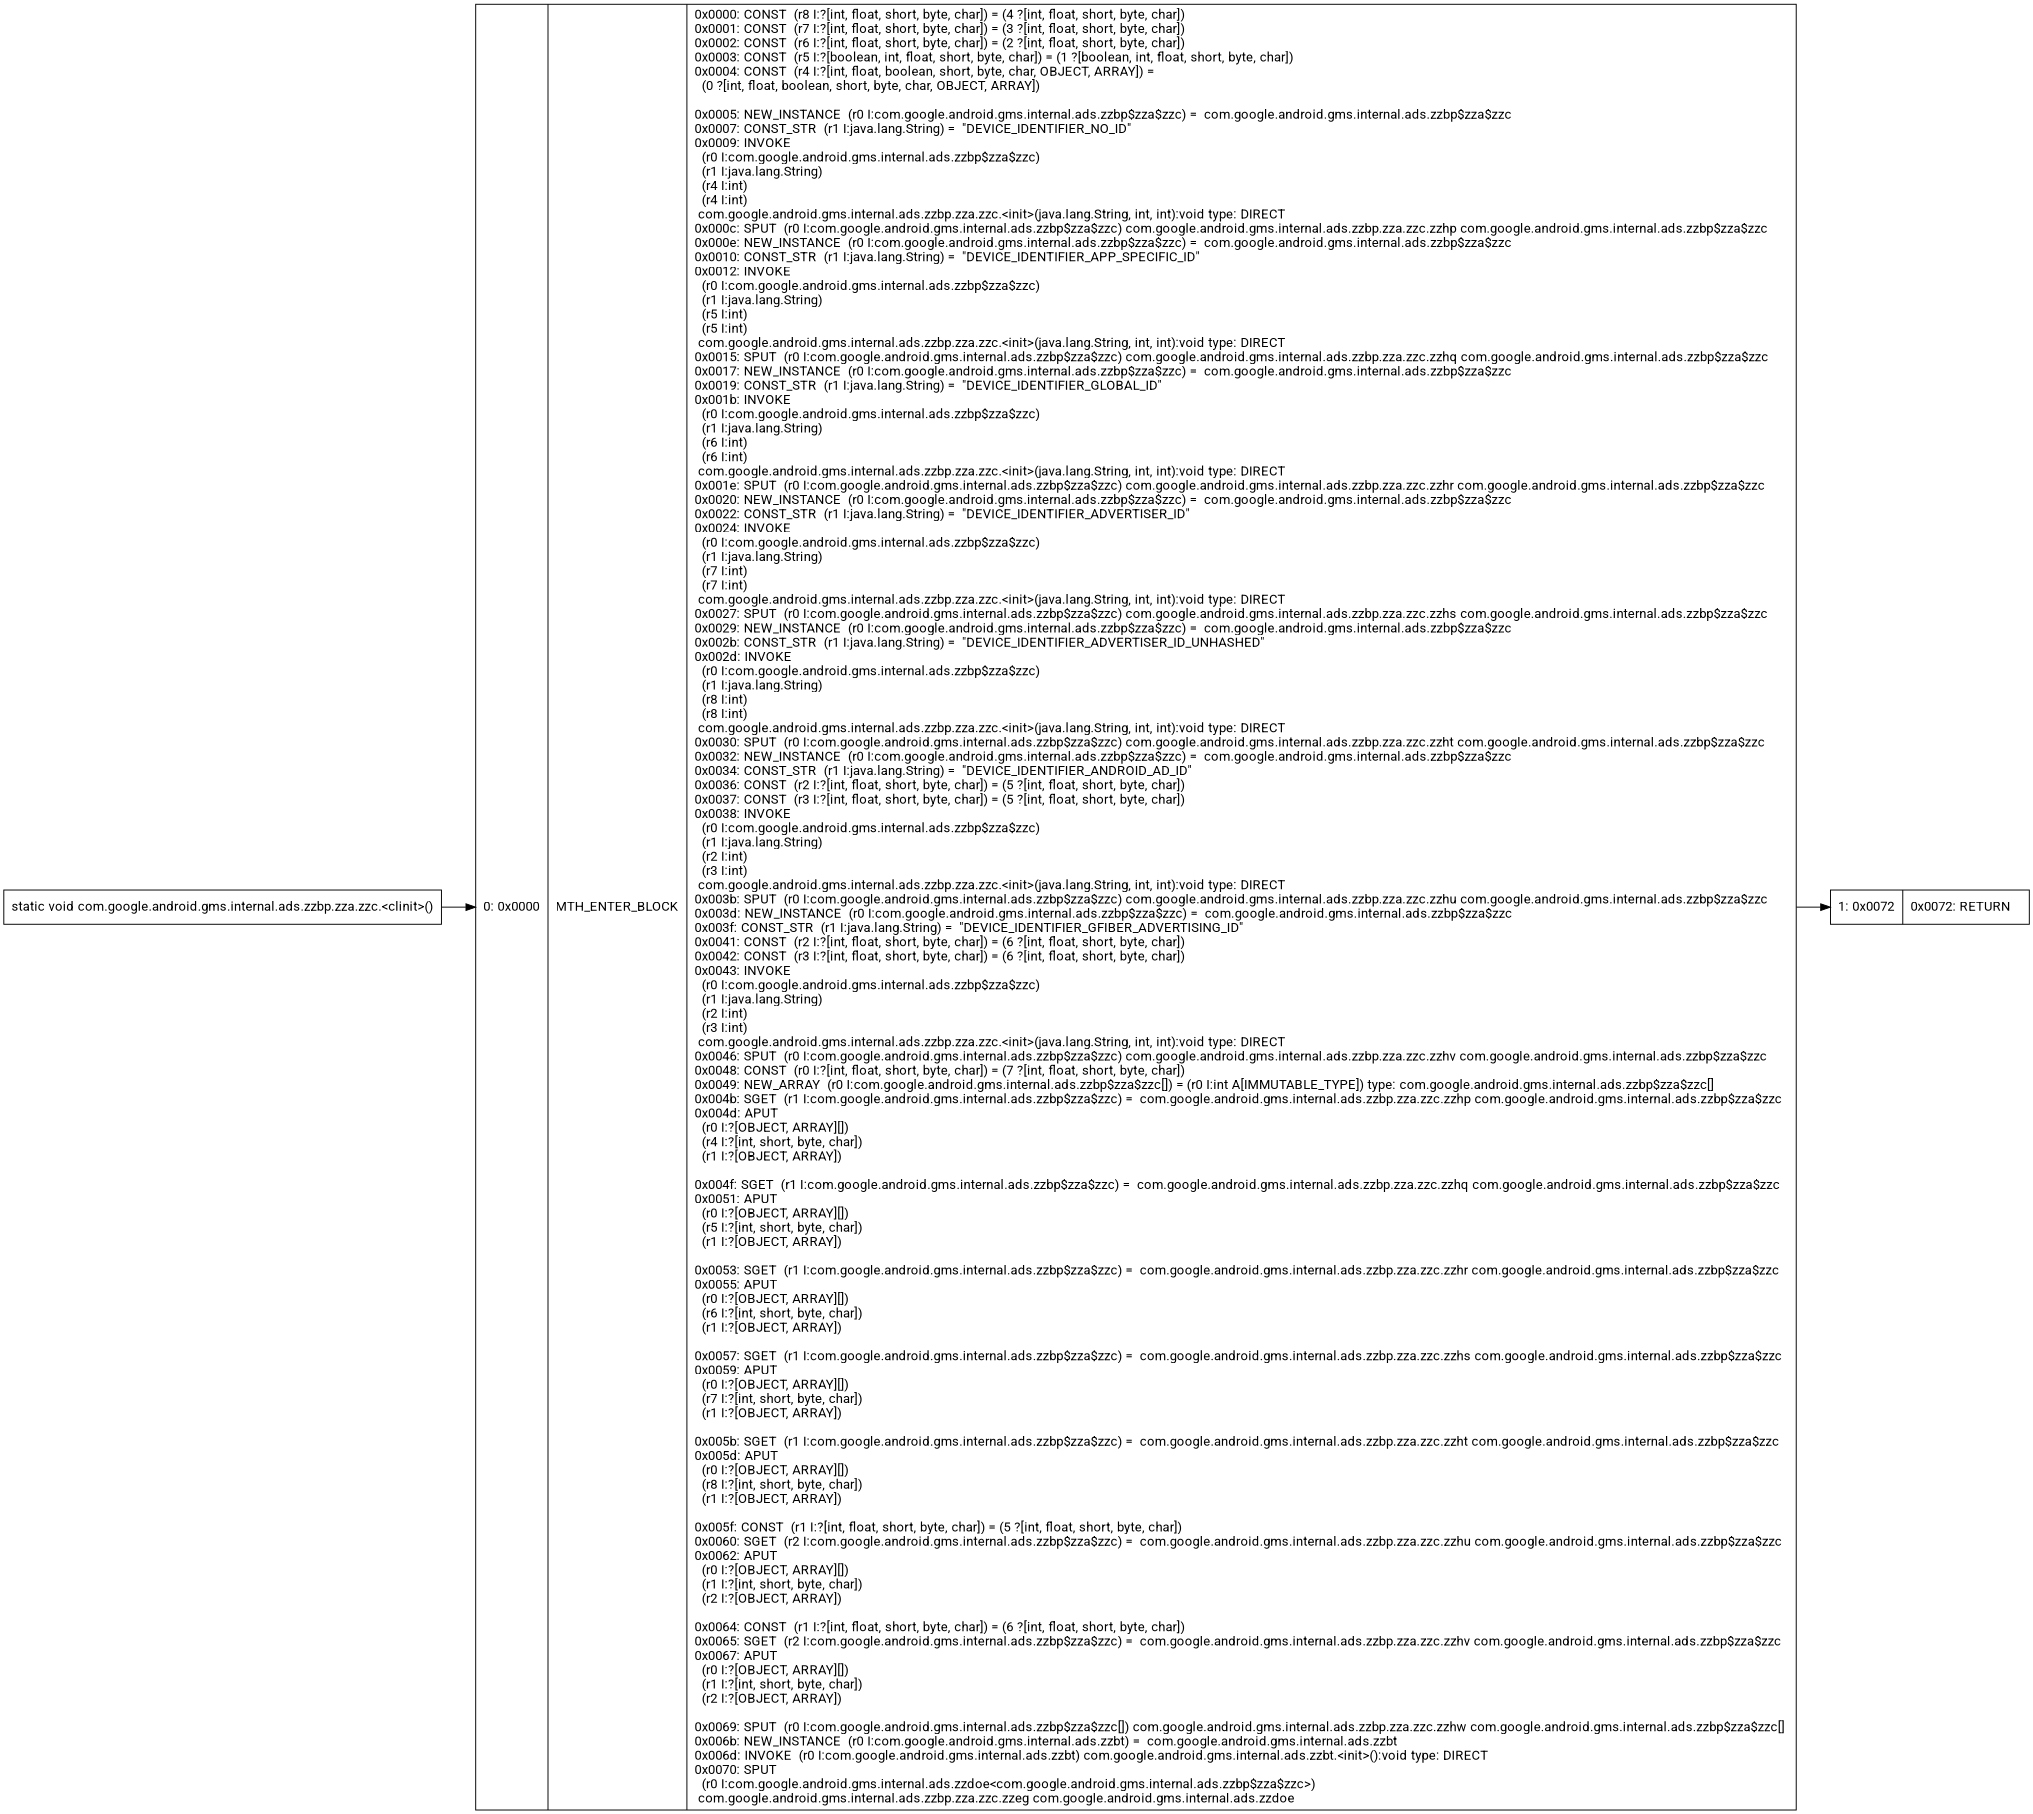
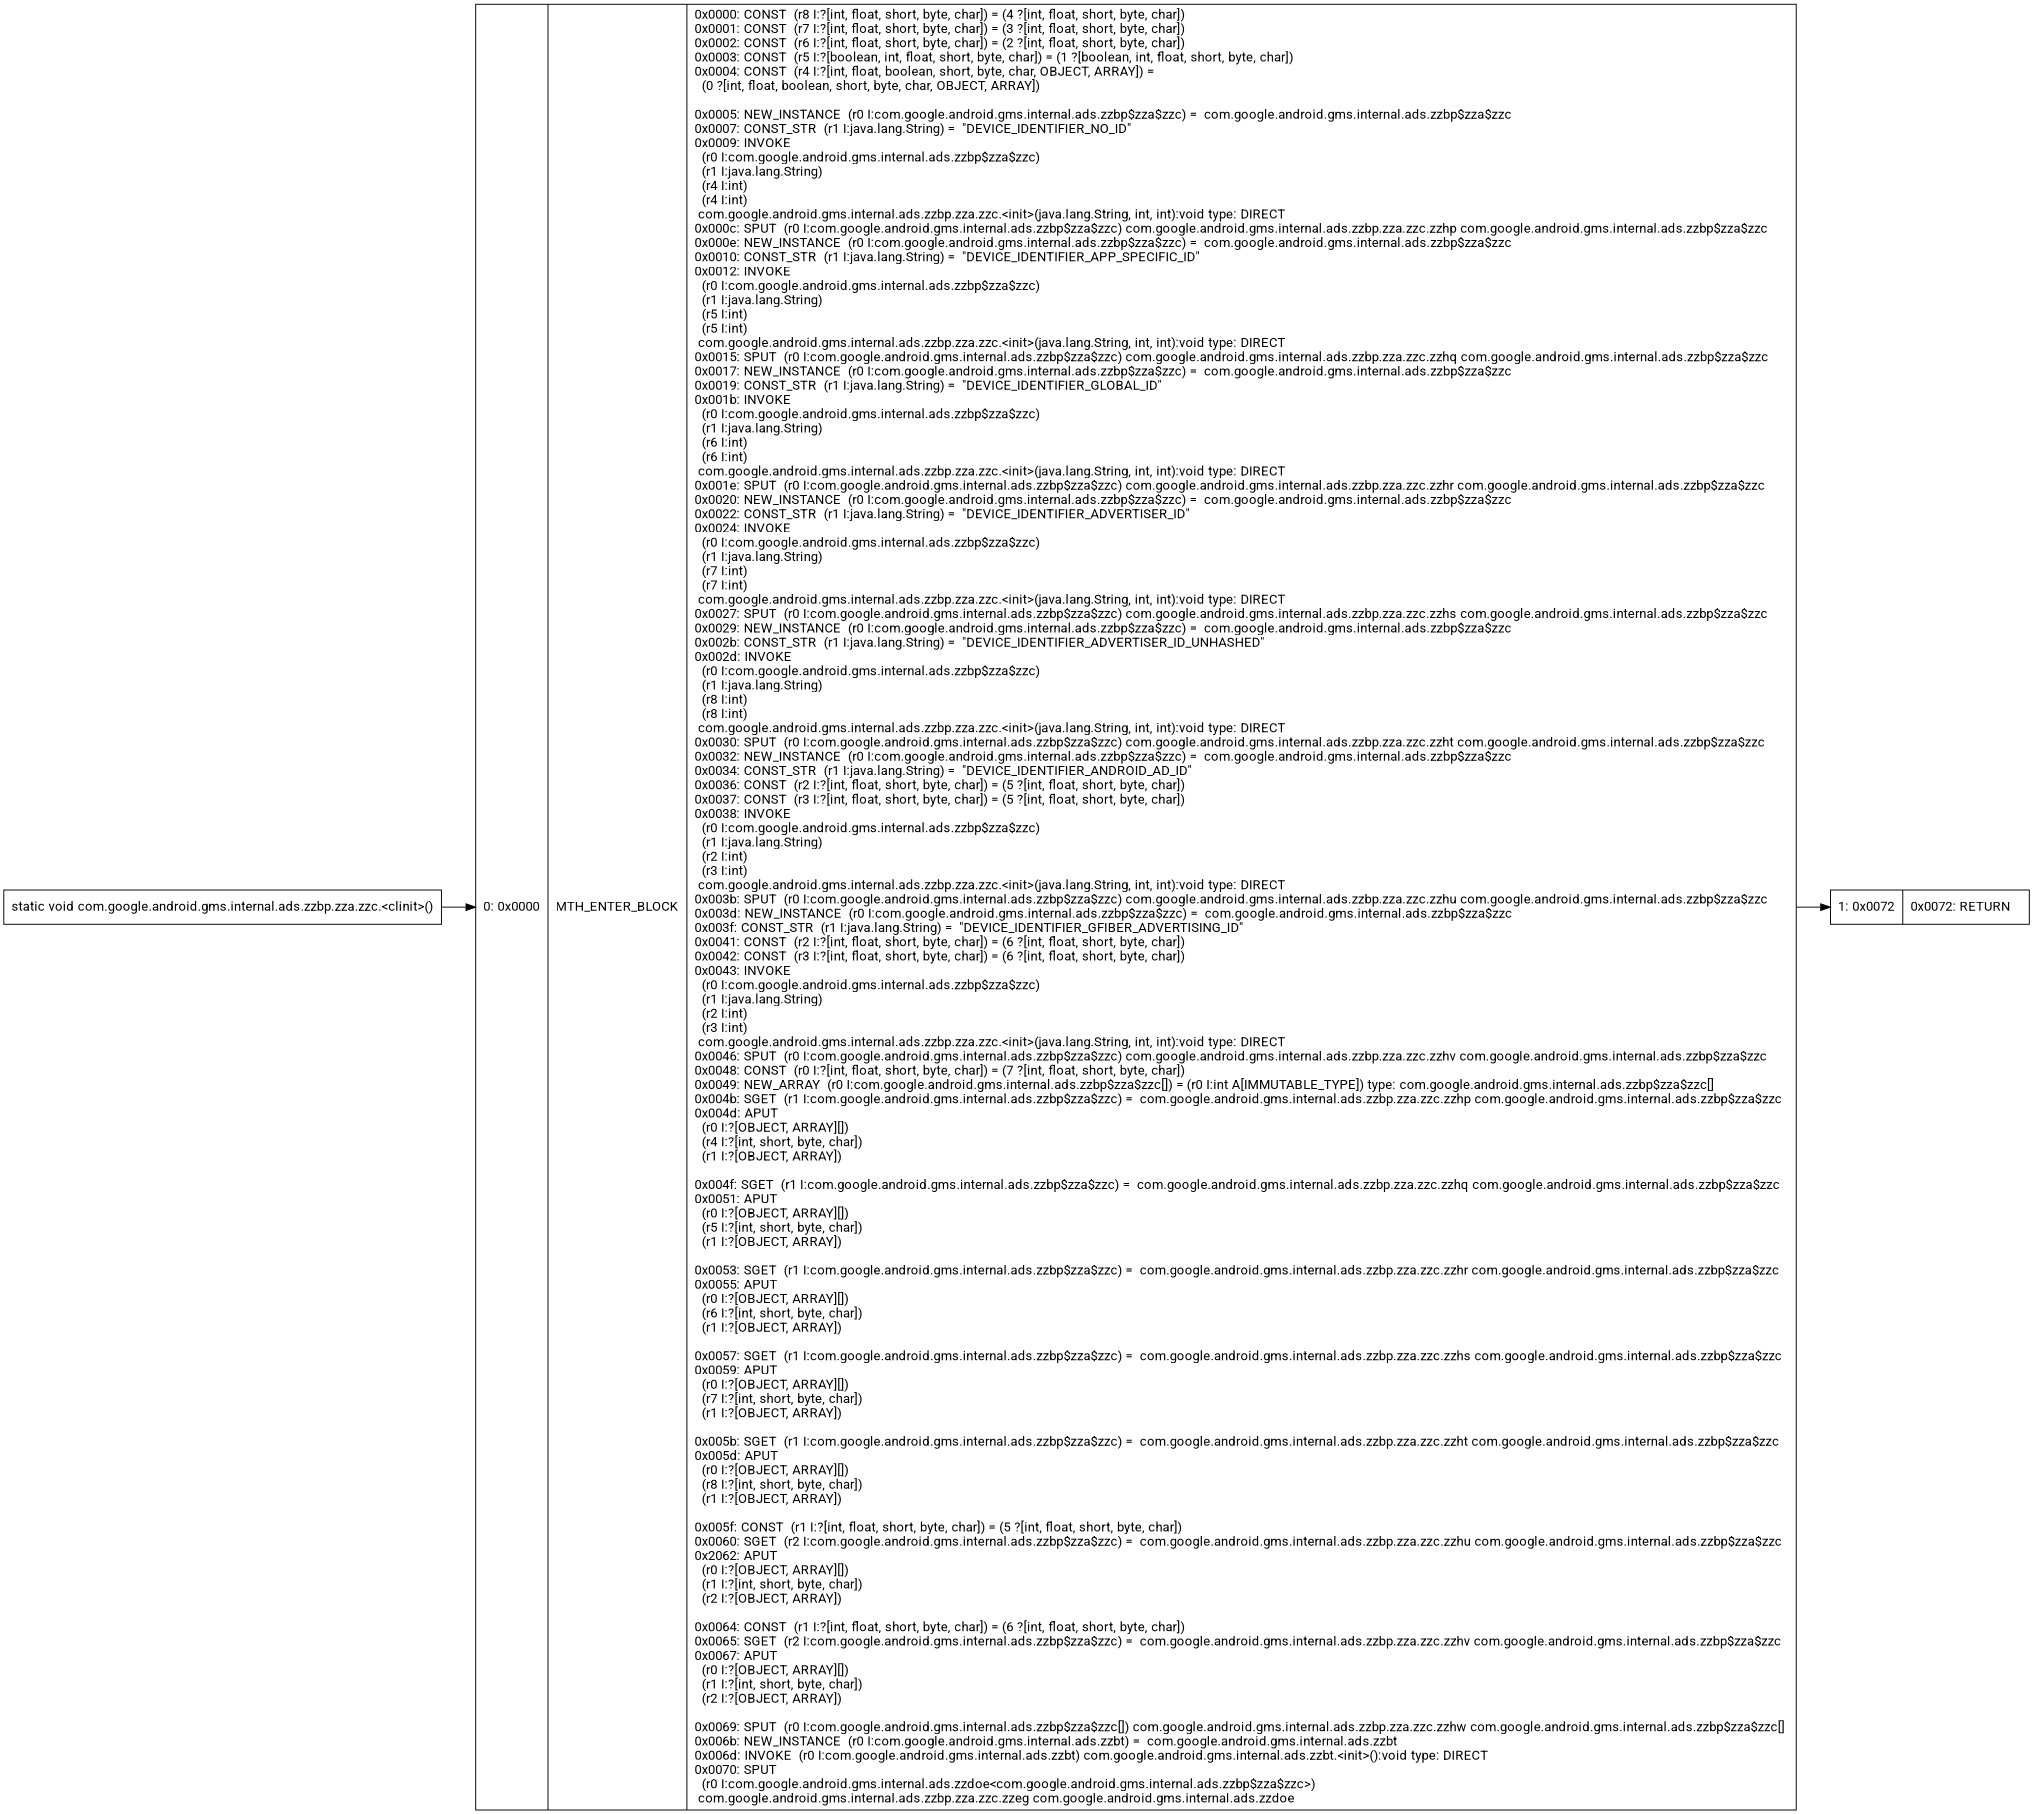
node "0: 0x0000": text "0x0062: APUT" -> "0x2062: APUT"
